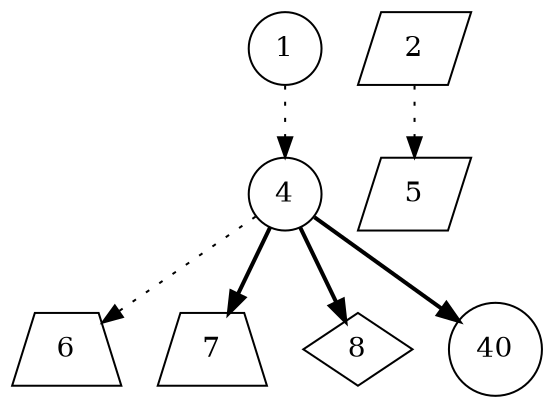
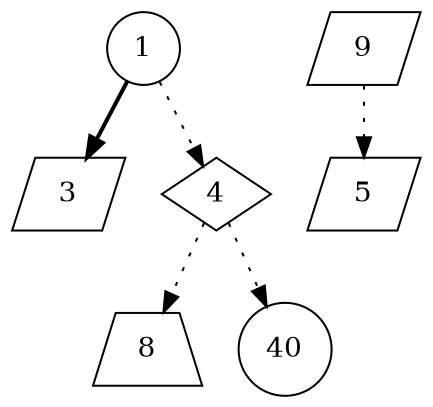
node "2": label "2" -> "9"
node "3": added
node "4": shape circle -> diamond
edge "4" -> "40": style bold -> dotted
edge "4" -> "8": style bold -> dotted
node "6": removed
node "7": removed
node "8": shape diamond -> trapezium
